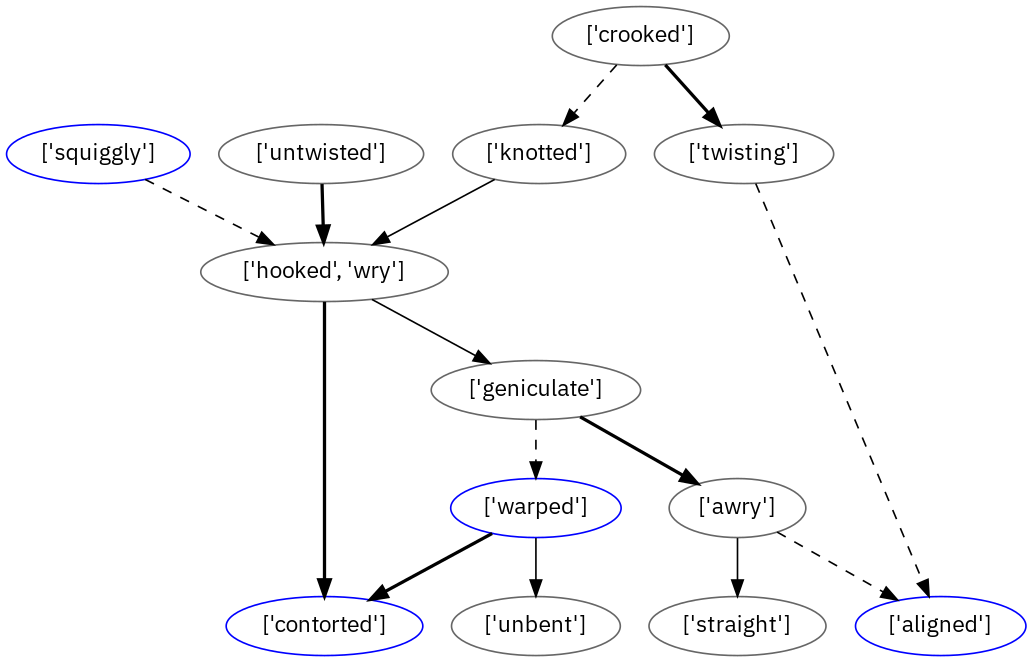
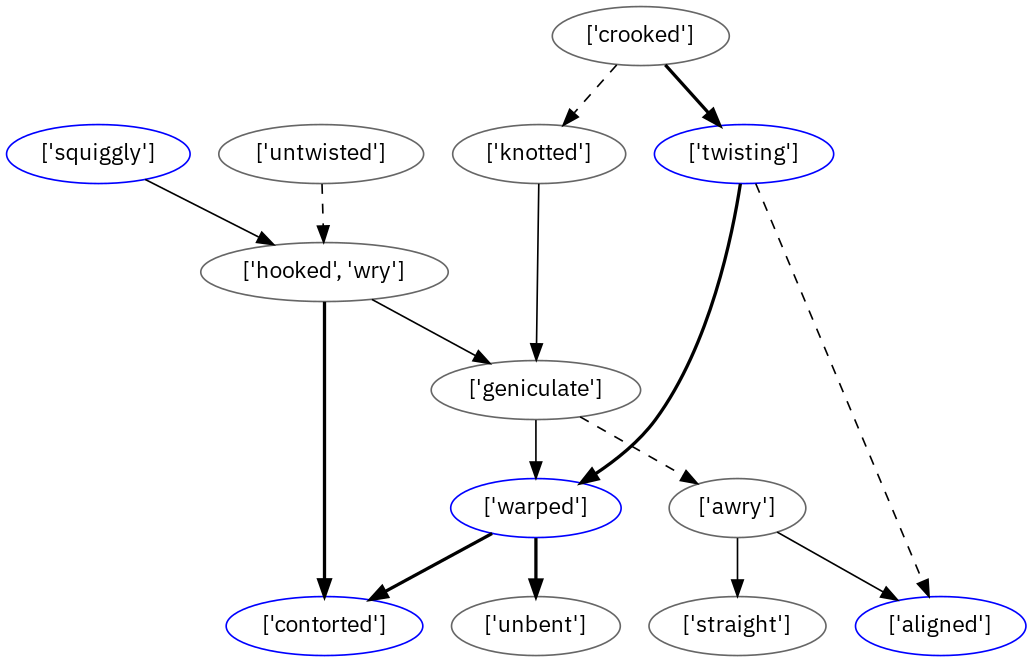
node "['twisting']": color gray40 -> blue
edge "['untwisted']" -> "['hooked', 'wry']": style bold -> dashed
edge "['squiggly']" -> "['hooked', 'wry']": style dashed -> solid
edge "['knotted']" -> "['hooked', 'wry']": now "['knotted']" -> "['geniculate']"
edge "['twisting']" -> "['warped']": added
edge "['geniculate']" -> "['warped']": style dashed -> solid
edge "['geniculate']" -> "['awry']": style bold -> dashed
edge "['warped']" -> "['unbent']": style solid -> bold
edge "['awry']" -> "['aligned']": style dashed -> solid
